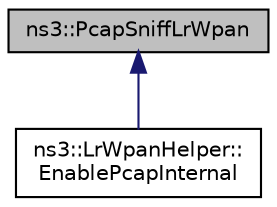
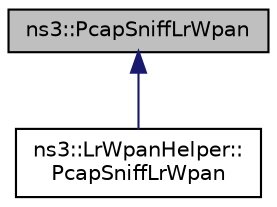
node "ns3::LrWpanHelper:: EnablePcapInternal": label "ns3::LrWpanHelper:: EnablePcapInternal" -> "ns3::LrWpanHelper:: PcapSniffLrWpan"
